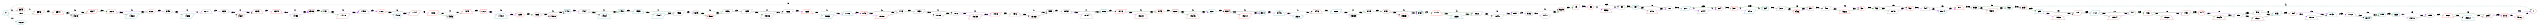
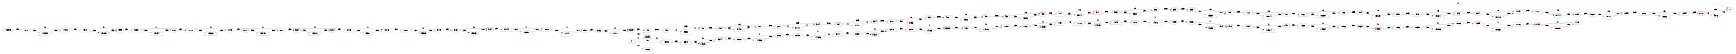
node "7830": removed
edge "850" -> "15671": now "916" -> "15671"
